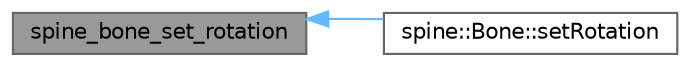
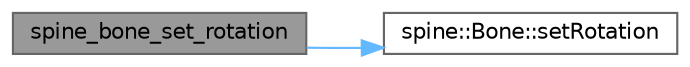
edge "spine::Bone::setRotation" -> "spine_bone_set_rotation": reversed
